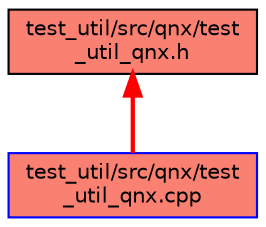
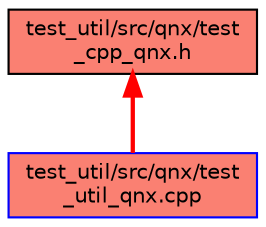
node "test_util/src/qnx/test _util_qnx.h": label "test_util/src/qnx/test _util_qnx.h" -> "test_util/src/qnx/test _cpp_qnx.h"
